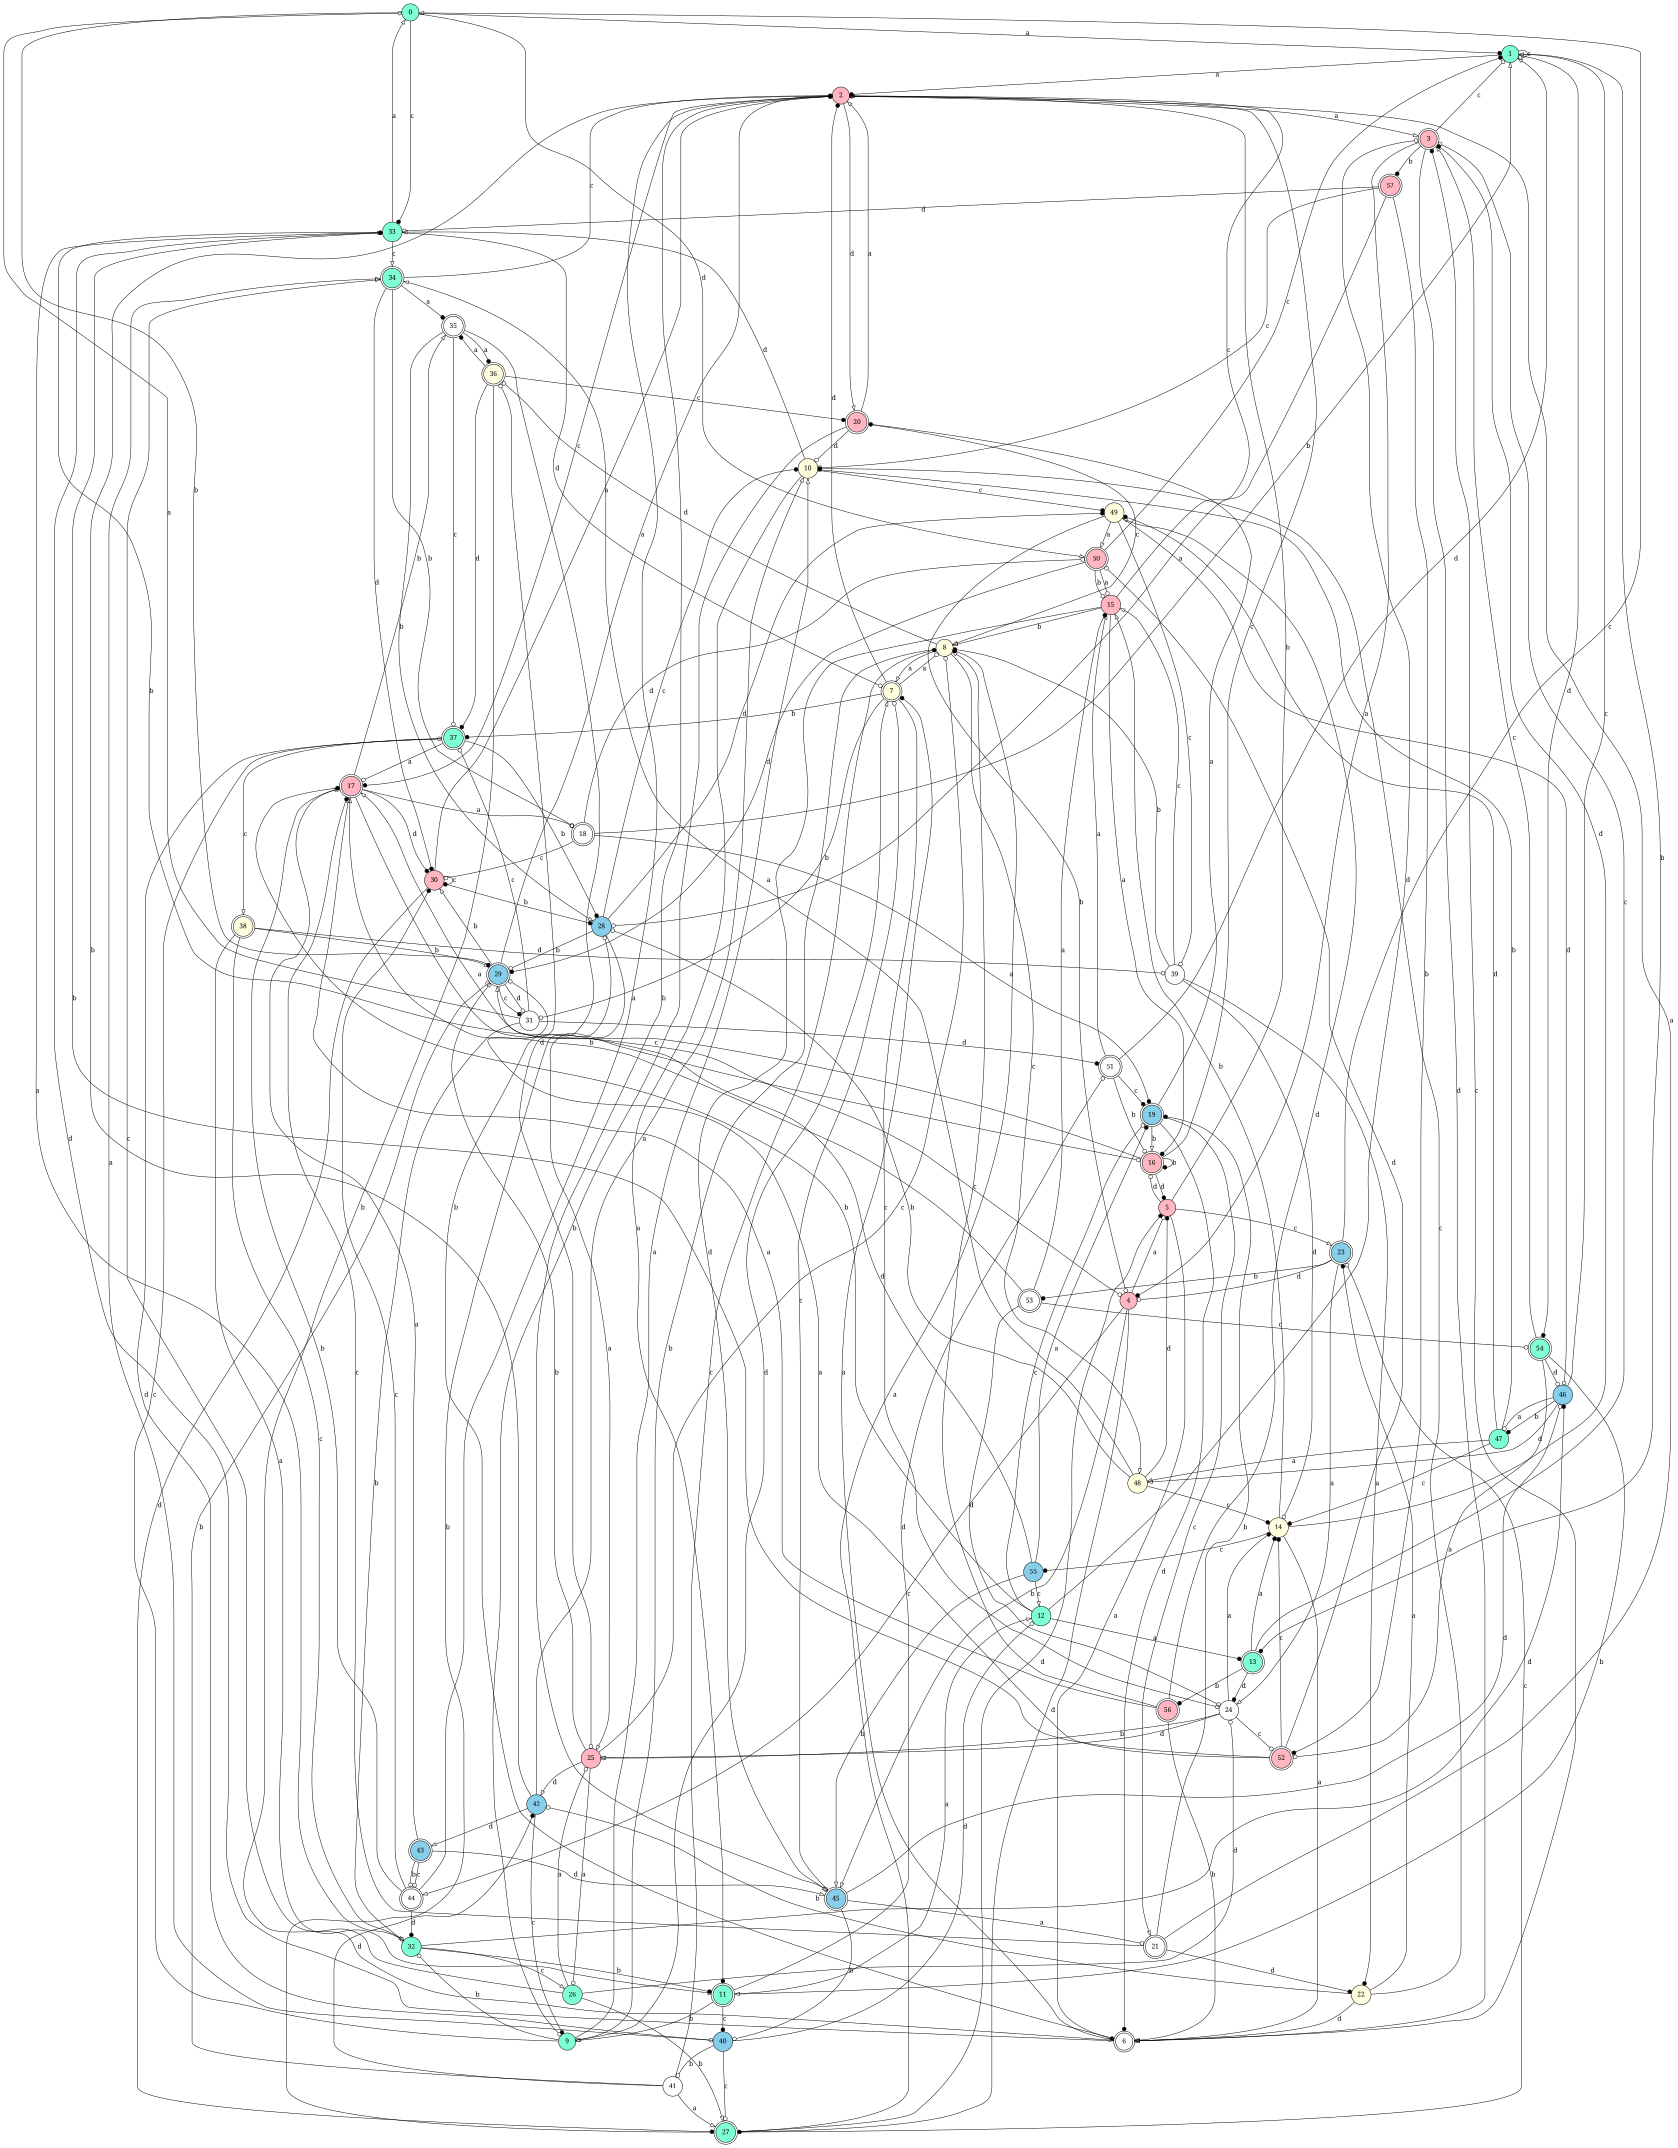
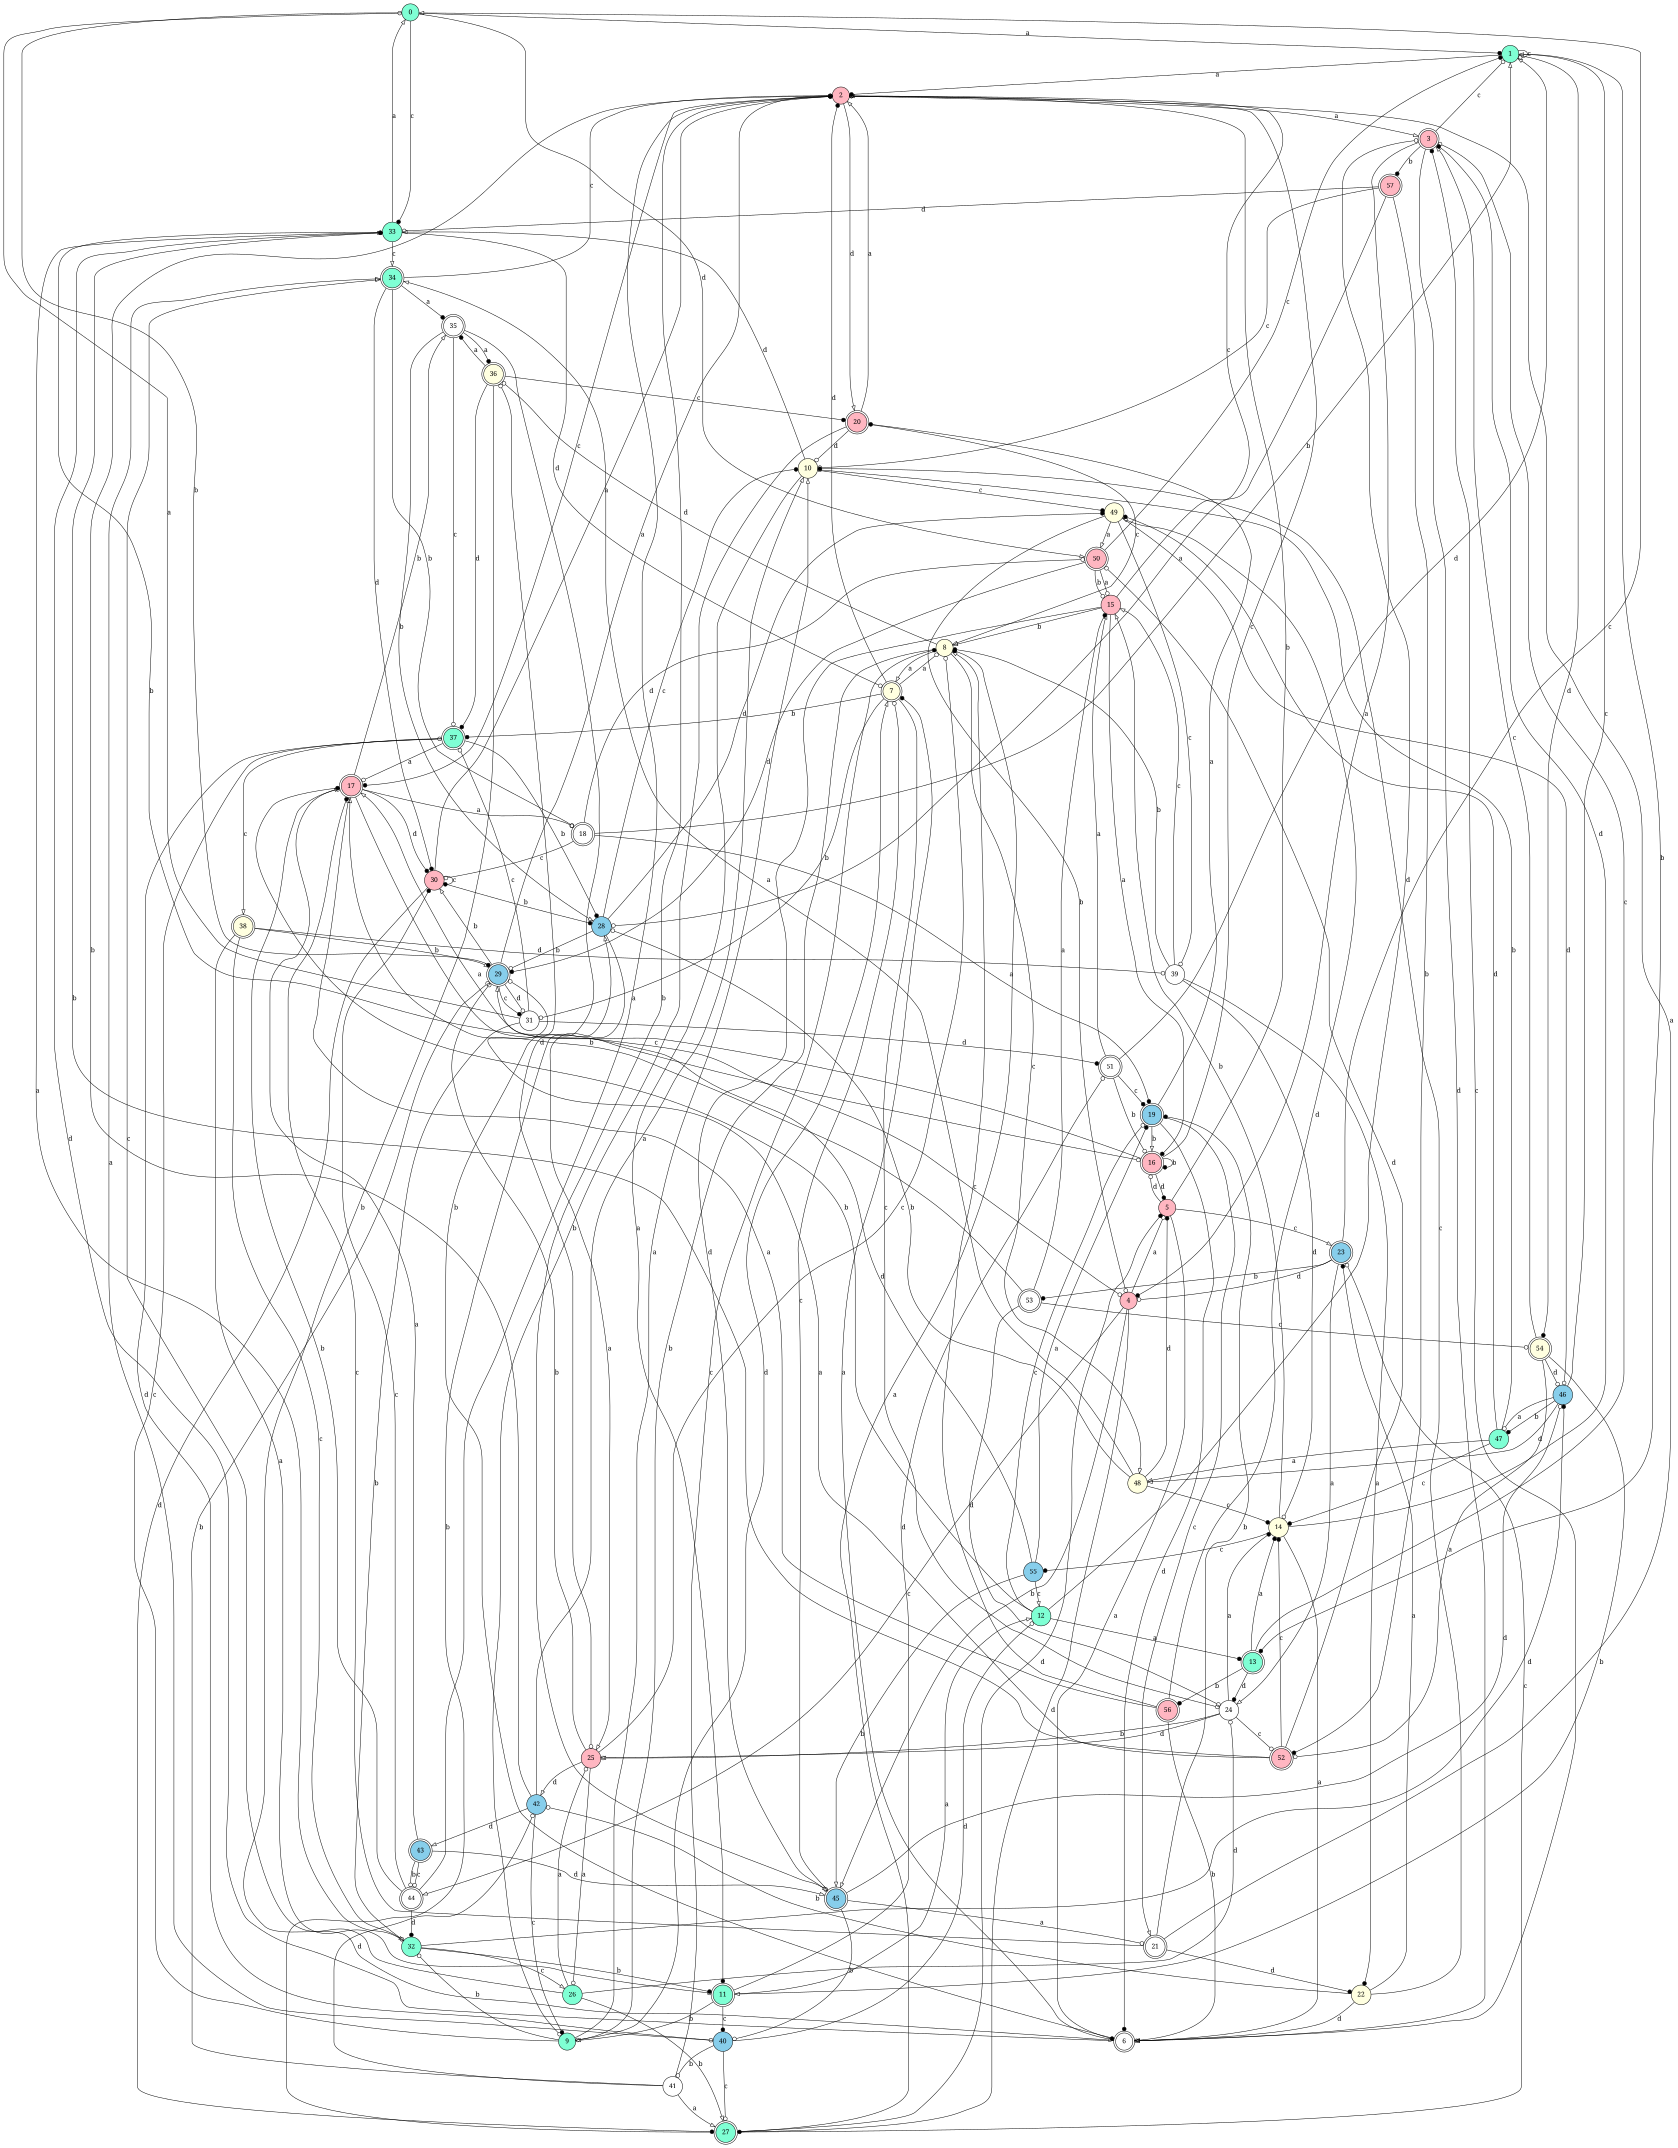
node "54": fillcolor aquamarine -> lightyellow
edge "27" -> "28": arrowhead odot -> onormal
edge "41" -> "42": arrowhead dot -> odot
